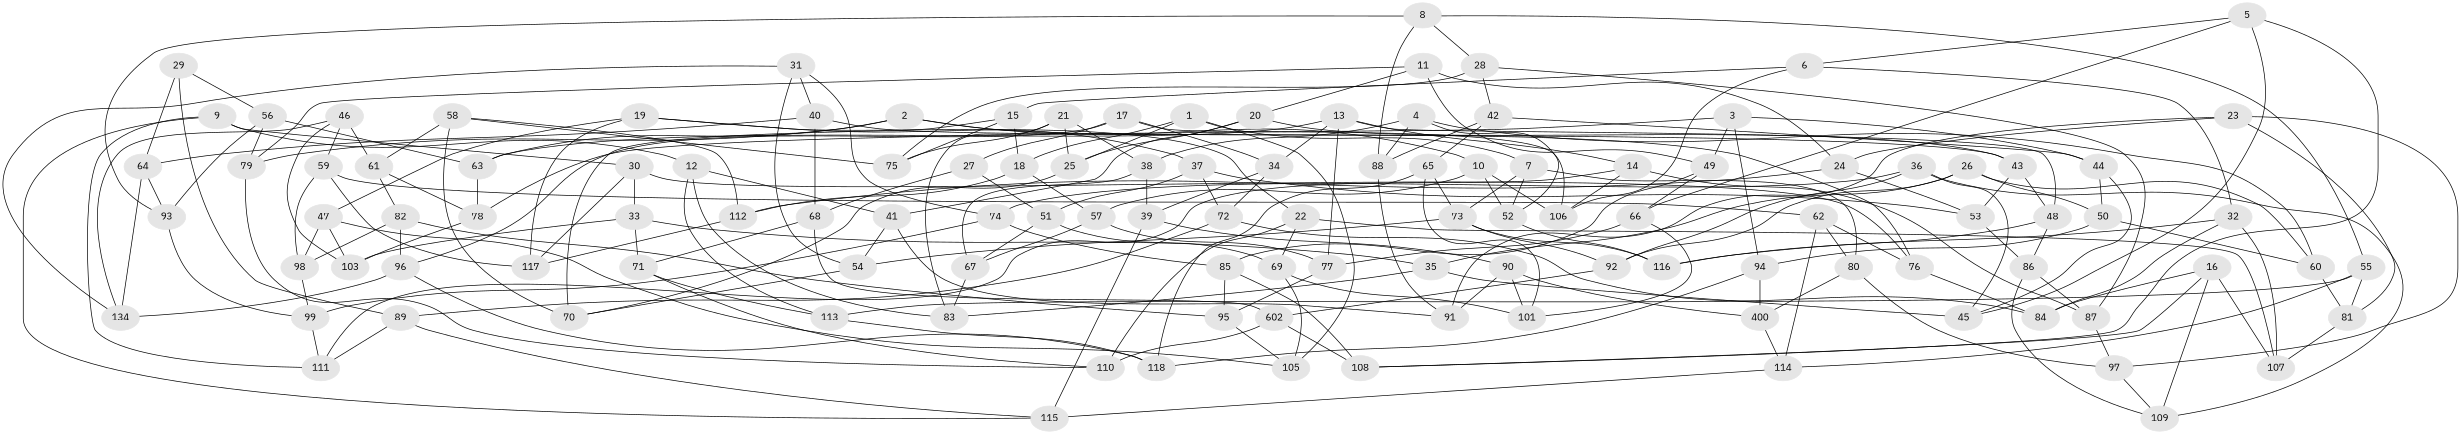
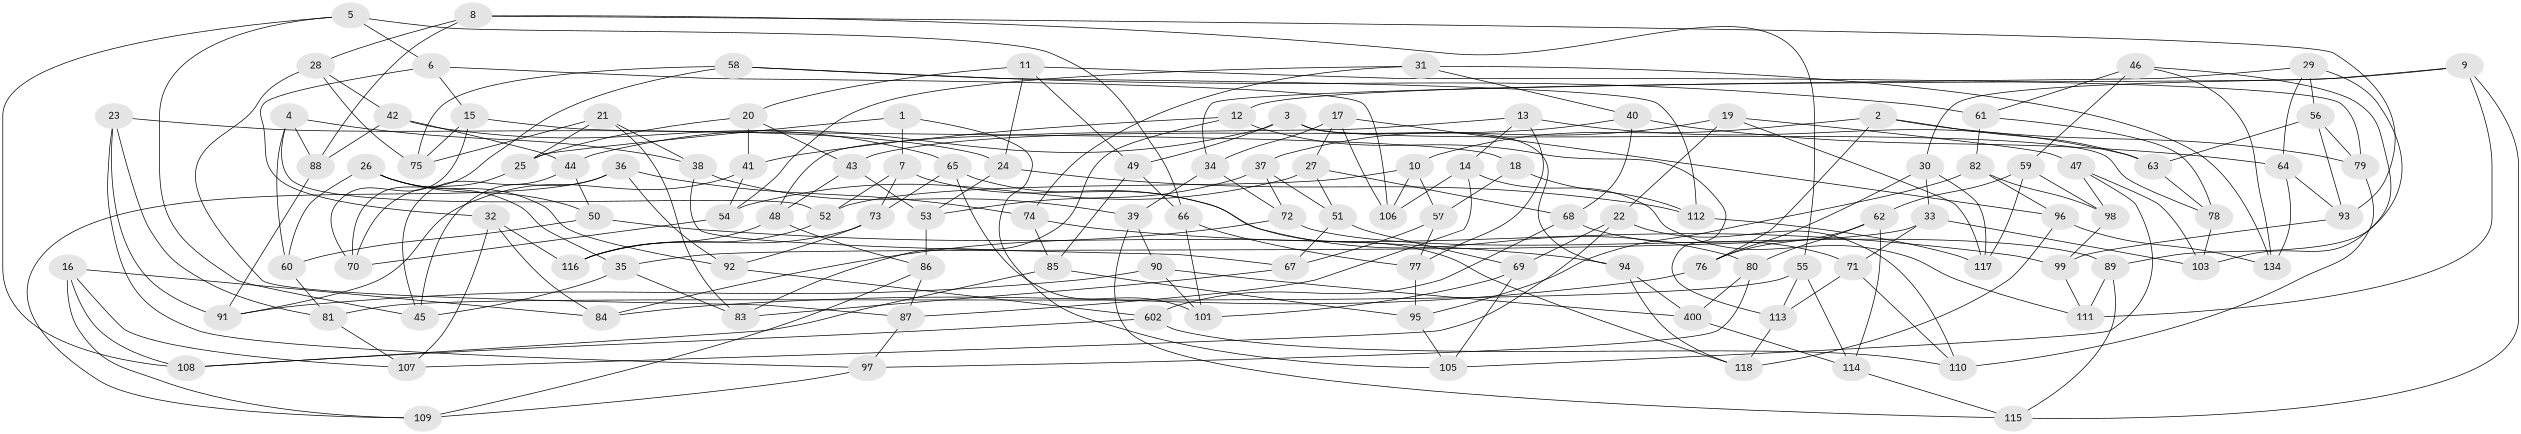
edge "1" -- "18": removed
edge "13" -- "34": now "29" -- "34"
edge "73" -- "54": now "27" -- "54"
